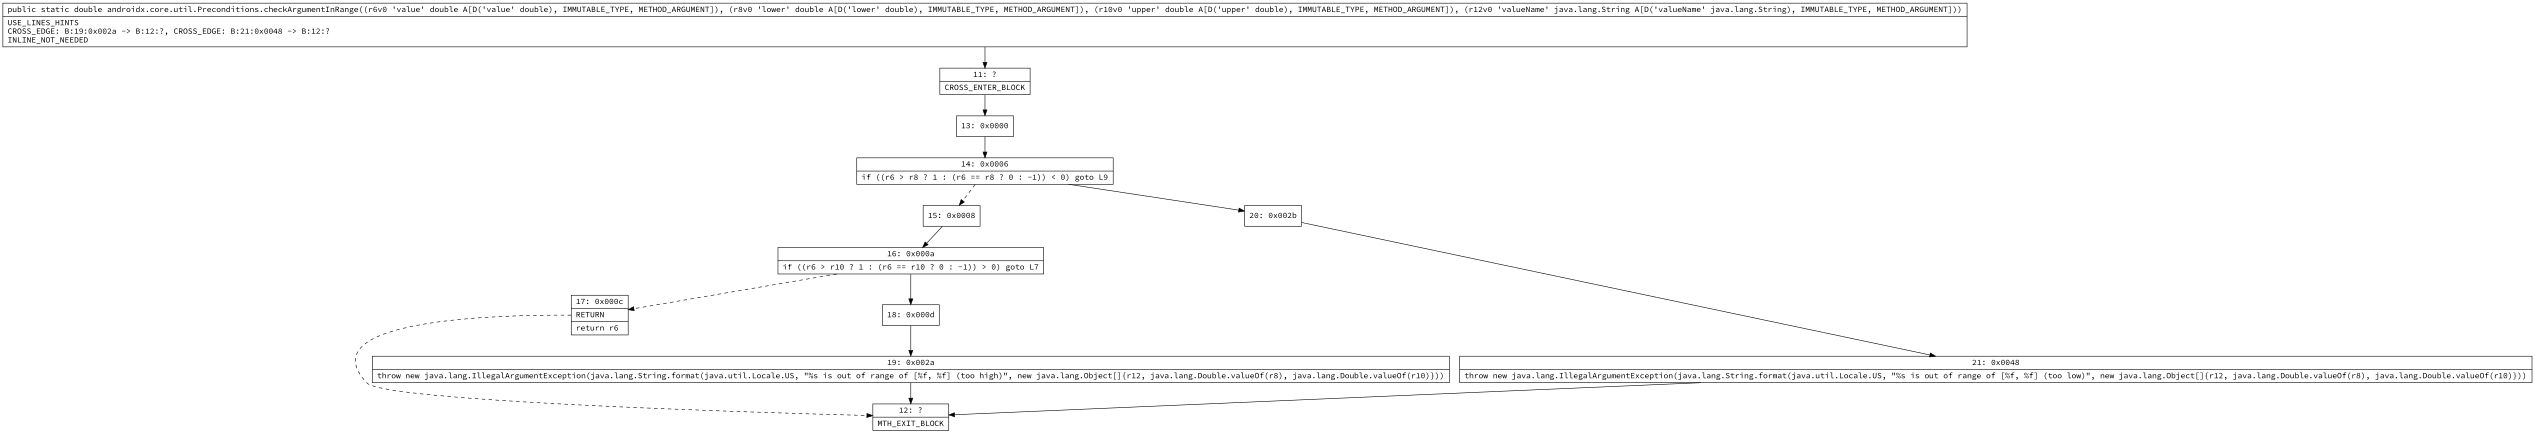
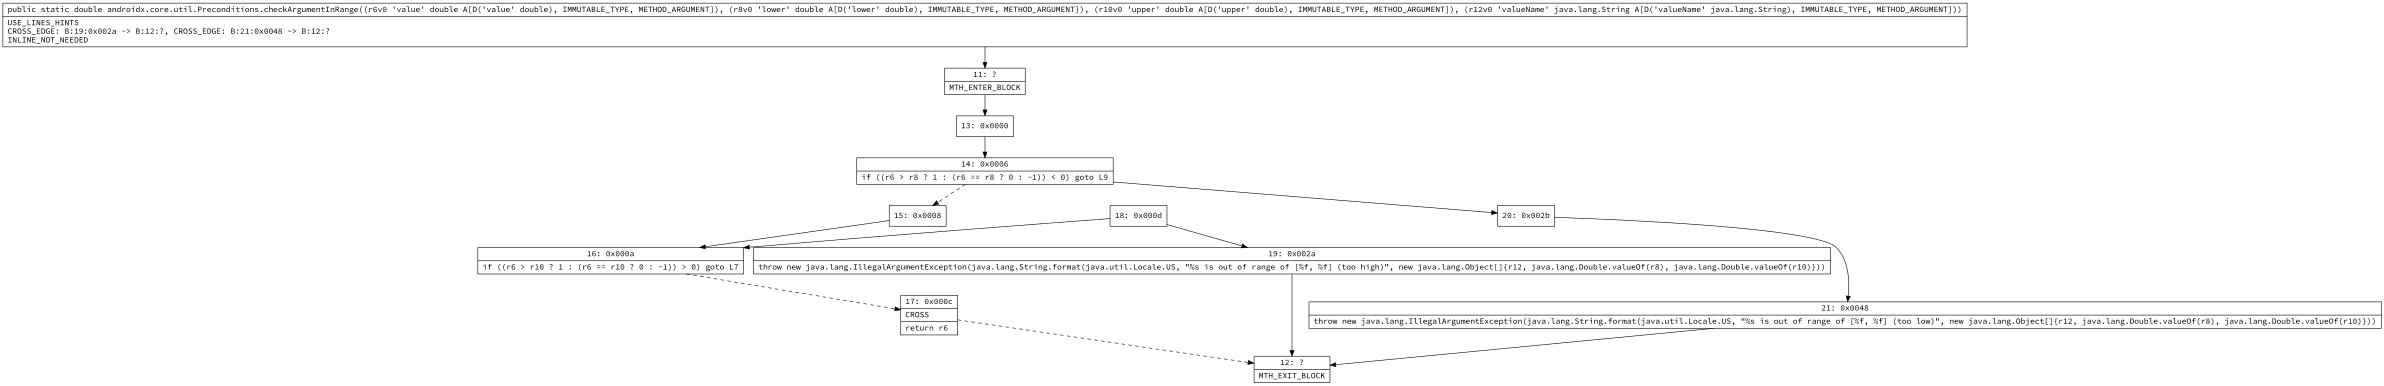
node "11: ?": text "CROSS_ENTER_BLOCK" -> "MTH_ENTER_BLOCK"
edge "16: 0x000a" -> "18: 0x000d": reversed
node "17: 0x000c": text "RETURN" -> "CROSS"
